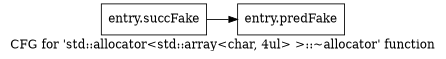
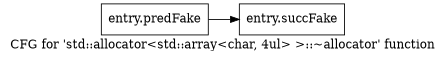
edge "entry.succFake" -> "entry.predFake": reversed
